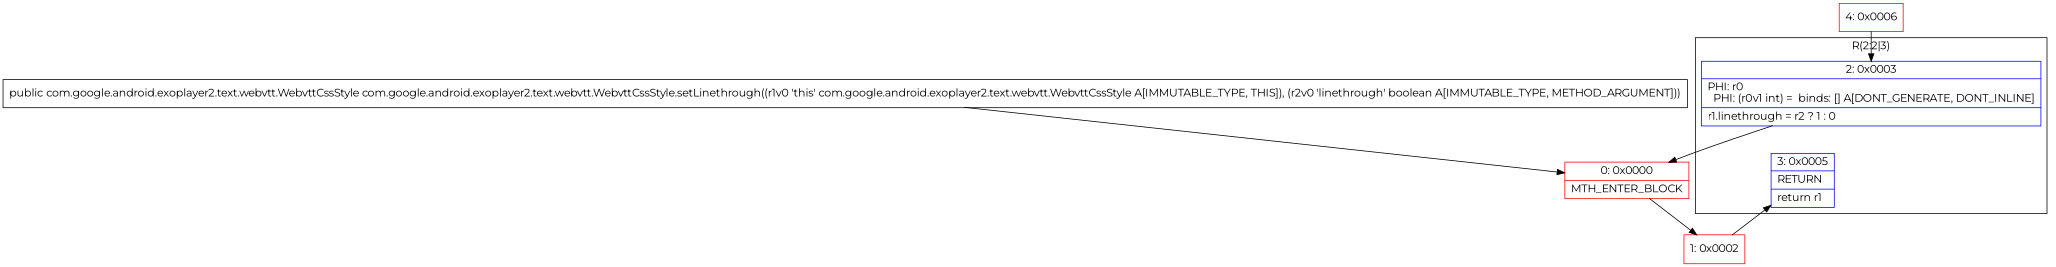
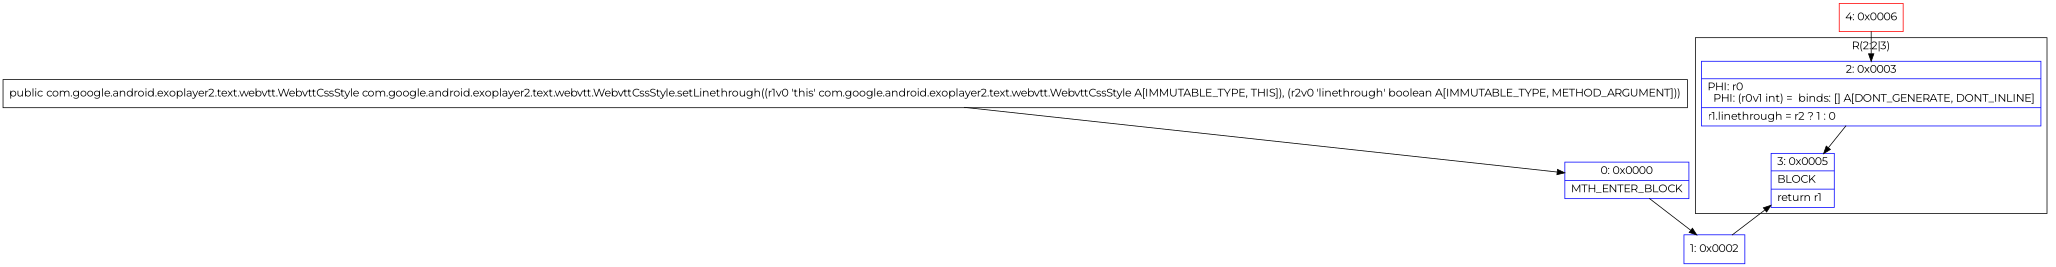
edge "2: 0x0003" -> "0: 0x0000": now "2: 0x0003" -> "3: 0x0005"
node "0: 0x0000": color red -> blue
node "3: 0x0005": text "RETURN" -> "BLOCK"
node "1: 0x0002": color red -> blue
